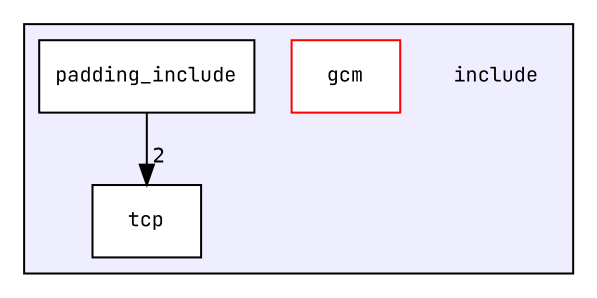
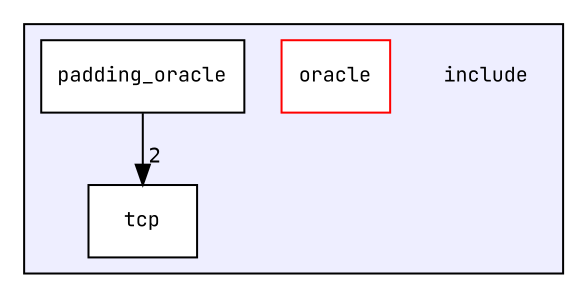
node "padding_include": label "padding_include" -> "padding_oracle"
node "gcm": label "gcm" -> "oracle"
